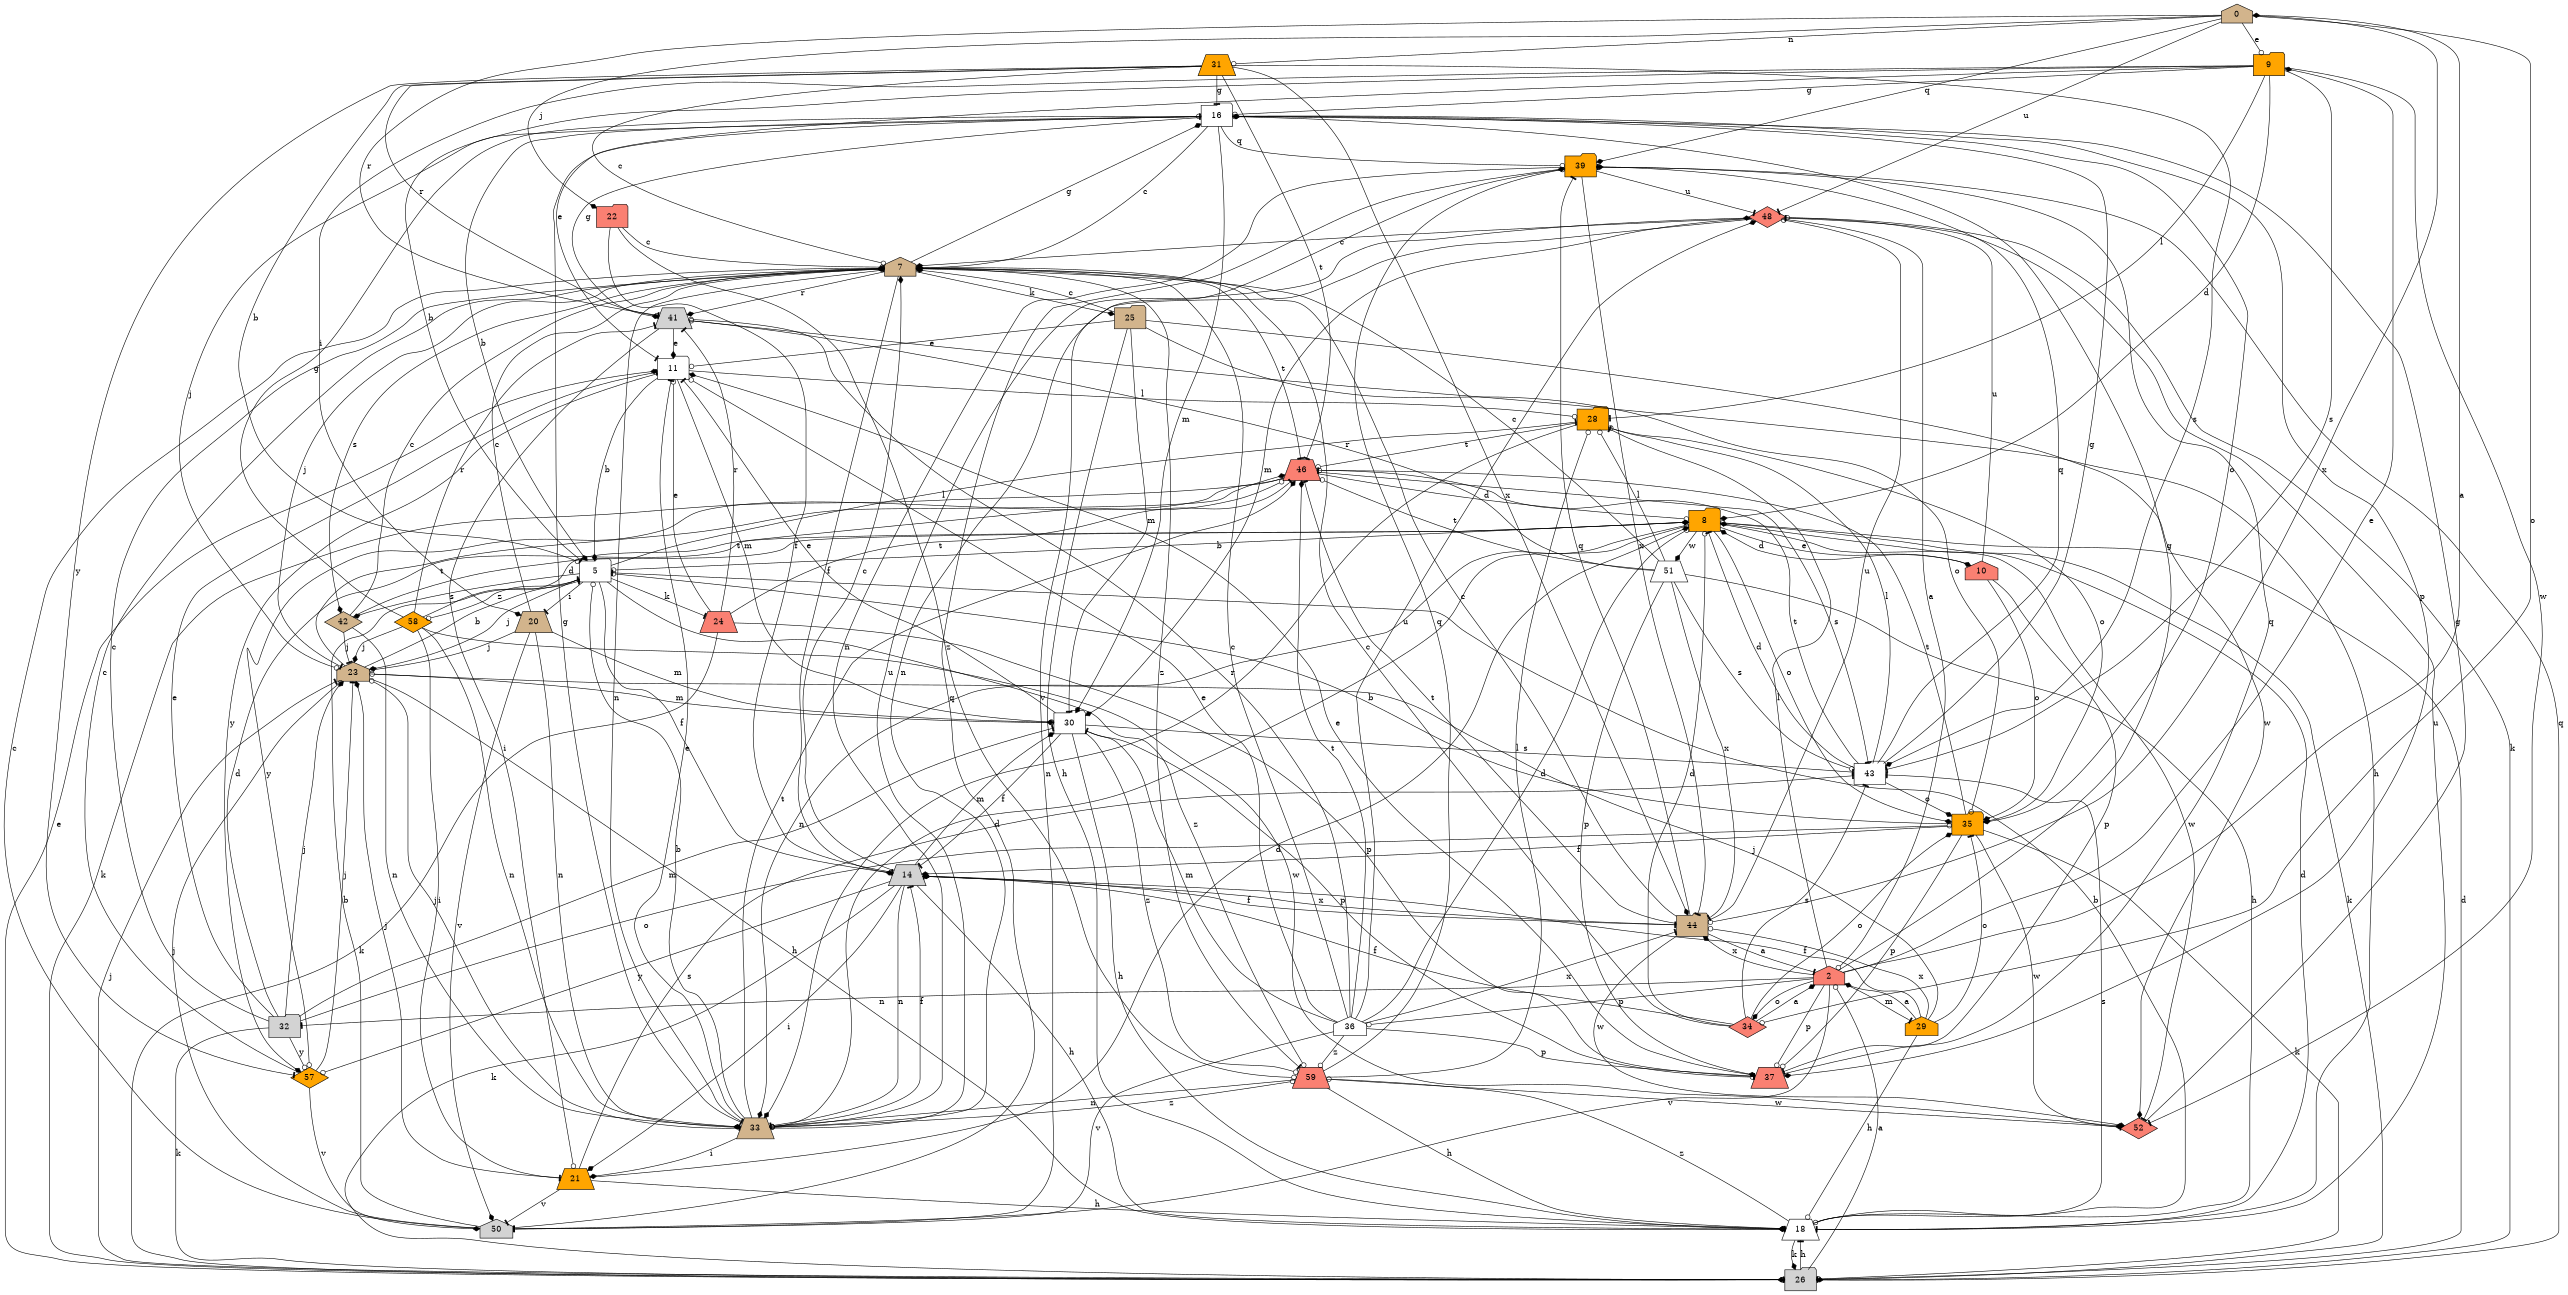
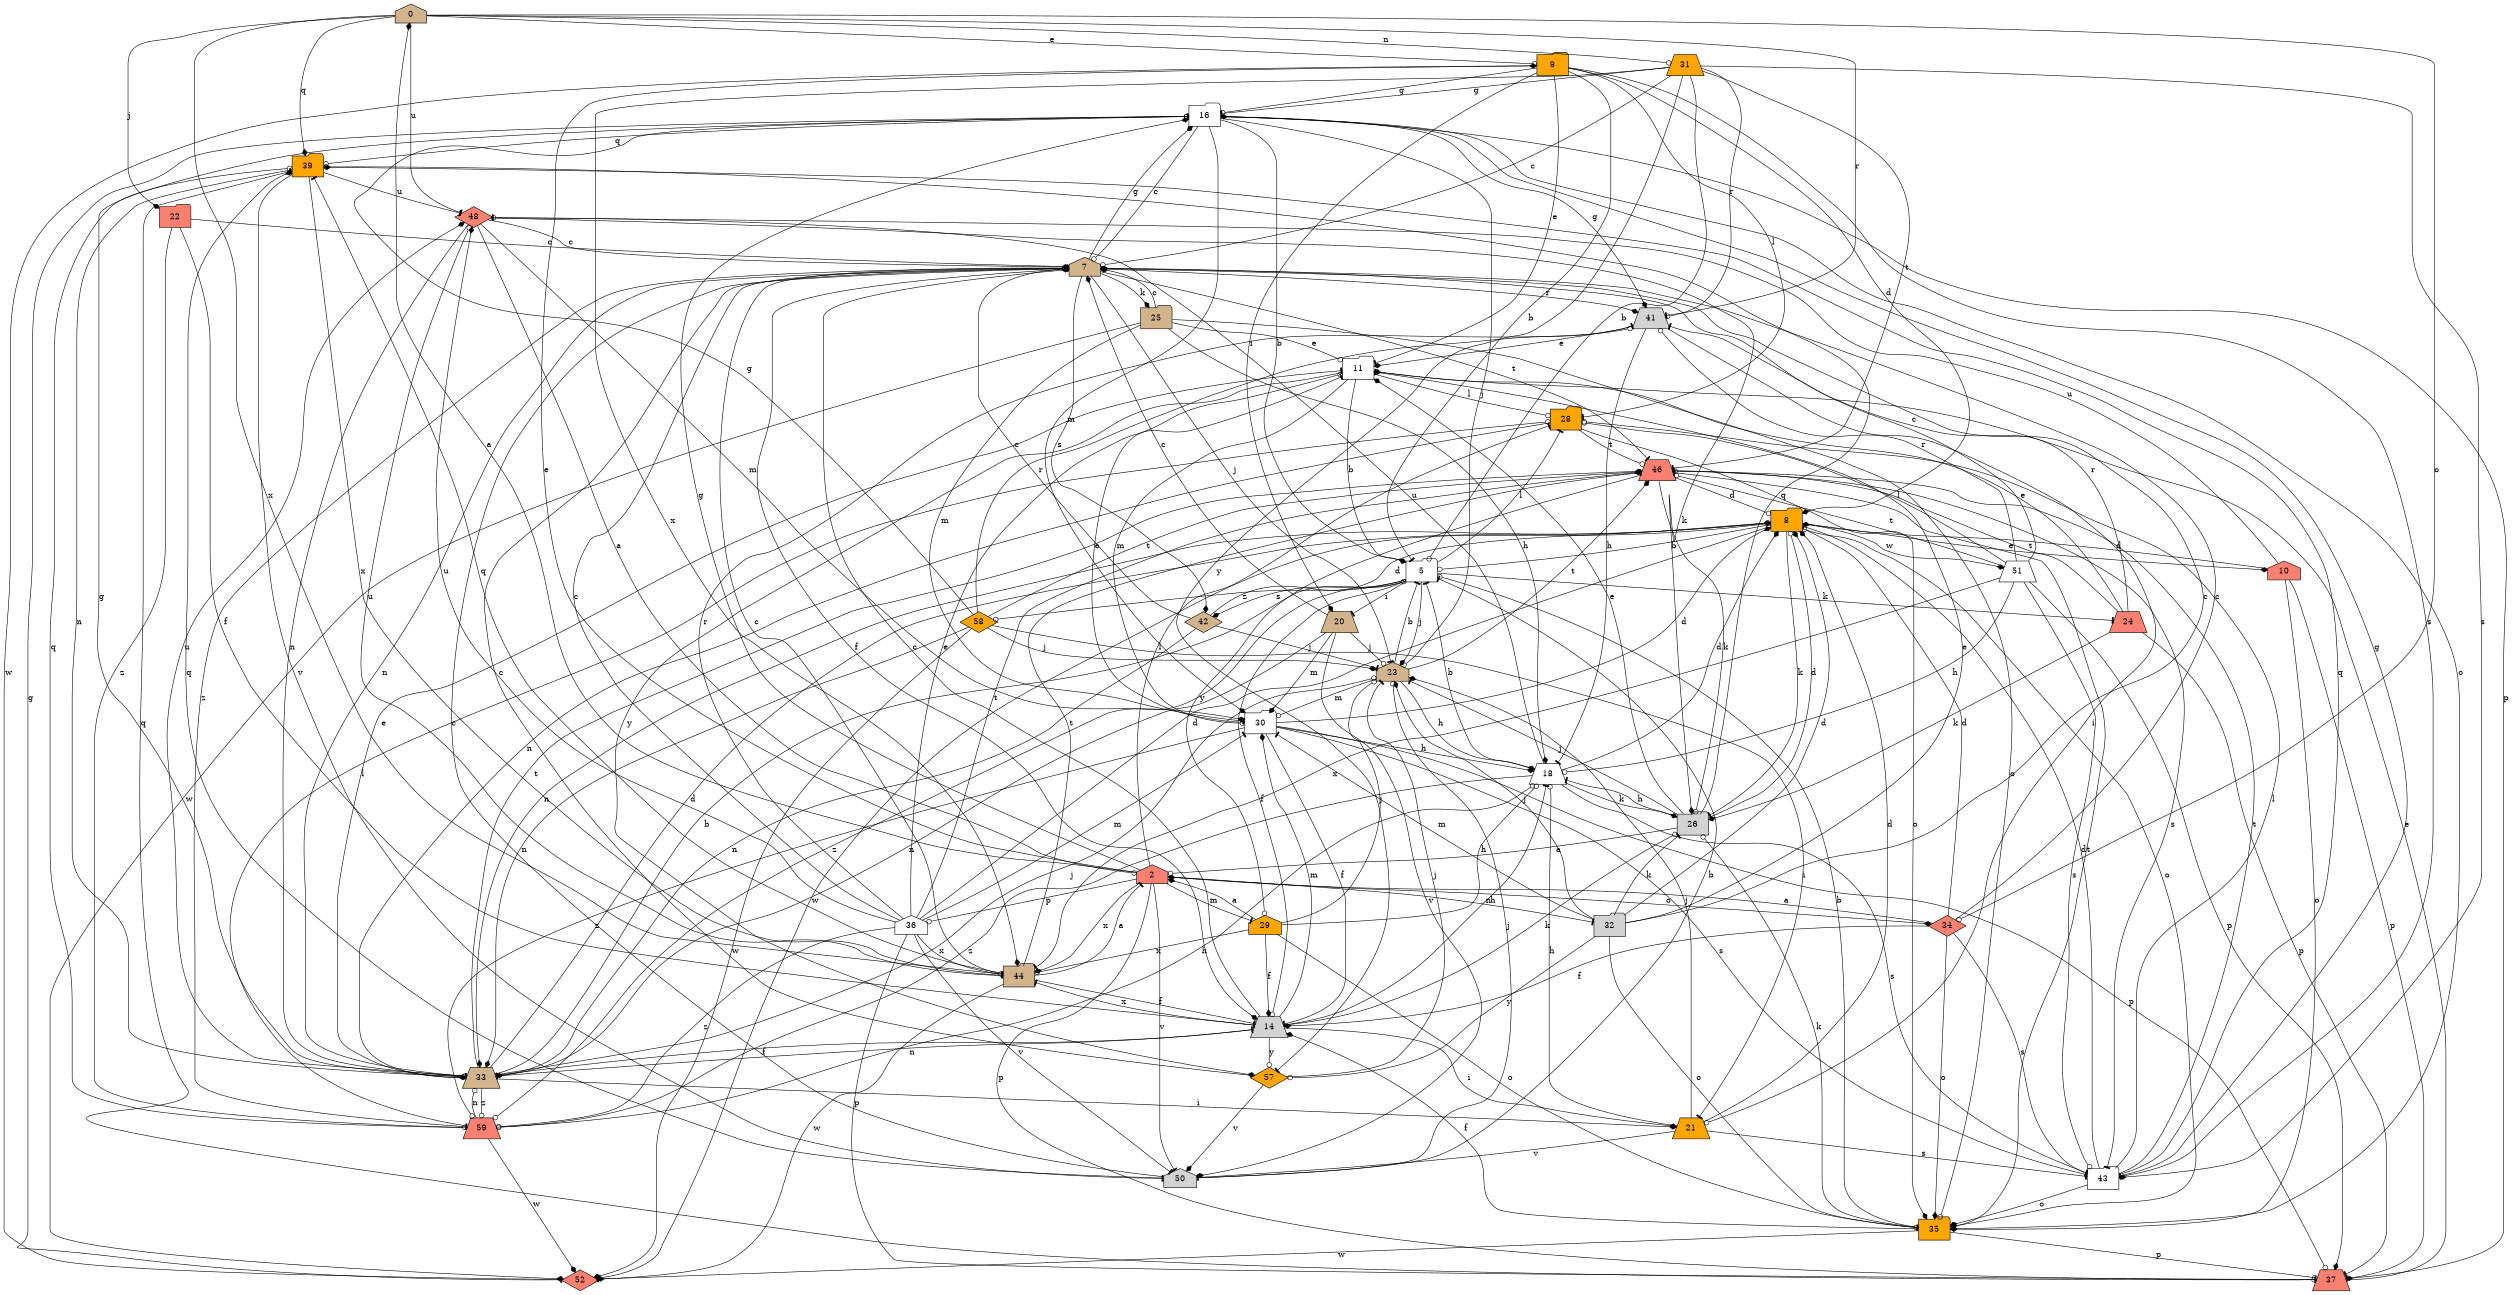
edge "46" -> "57": now "46" -> "29"
edge "30" -> "8": added, label "d"
